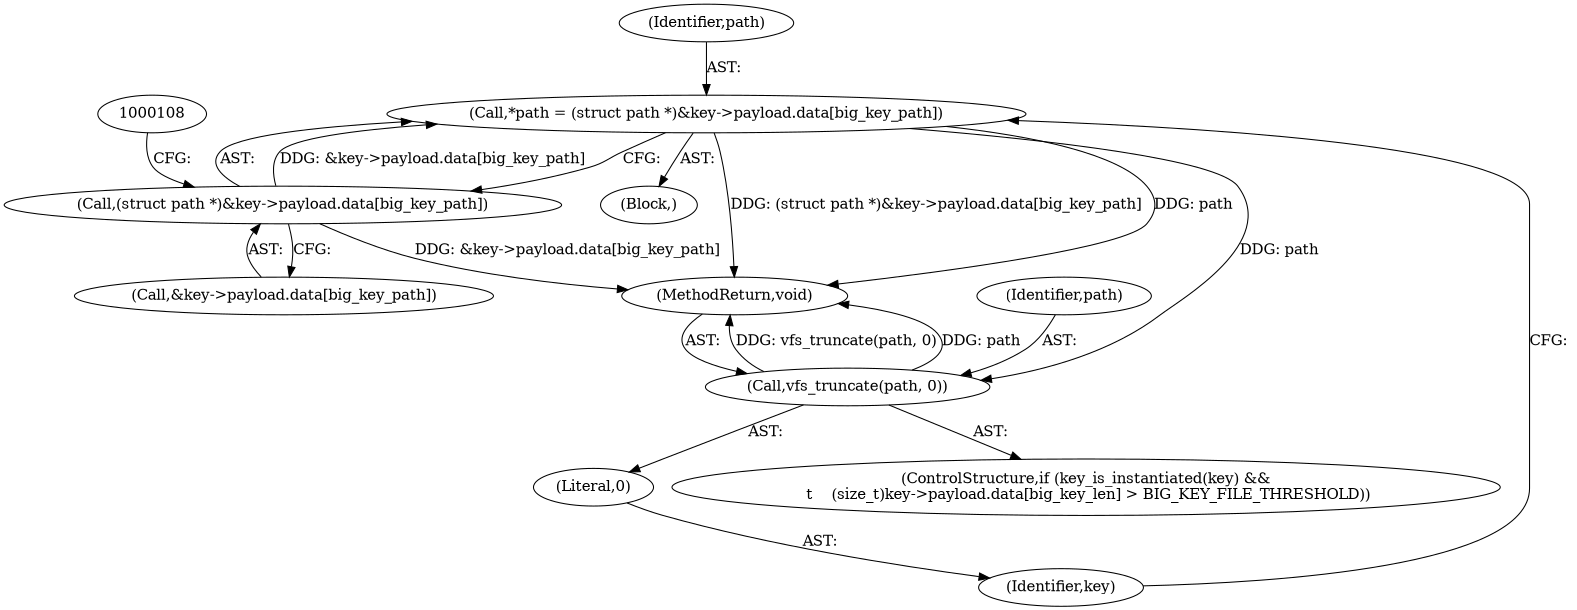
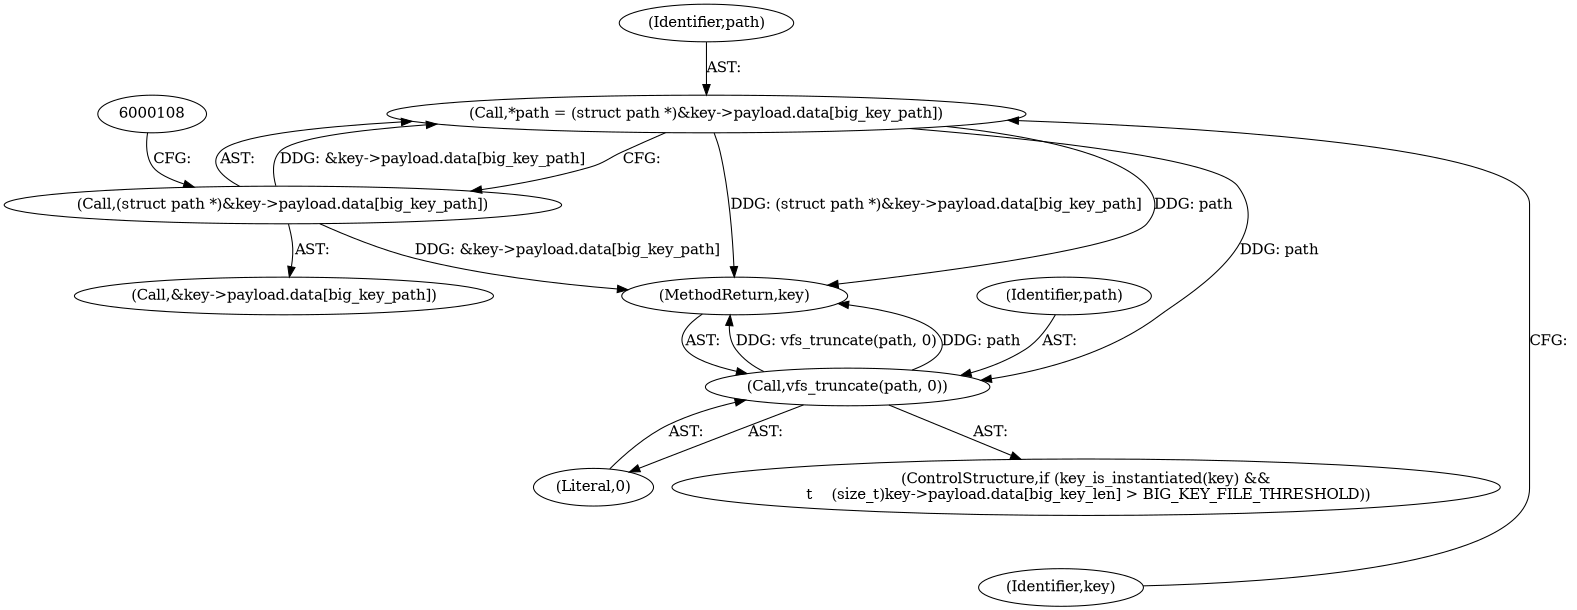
node "1000108": label "1000108" -> "6000108"
node "(Block,)": removed
edge "(Call,(struct path *)&key->payload.data[big_key_path])" -> "(Call,&key->payload.data[big_key_path])": label "CFG: " -> "AST: "
edge "(Call,&key->payload.data[big_key_path])" -> "(Call,(struct path *)&key->payload.data[big_key_path])": removed, label "AST:"
node "(MethodReturn,void)": label "(MethodReturn,void)" -> "(MethodReturn,key)"
edge "(Literal,0)" -> "(Identifier,key)": now "(Literal,0)" -> "(Call,vfs_truncate(path, 0))"
